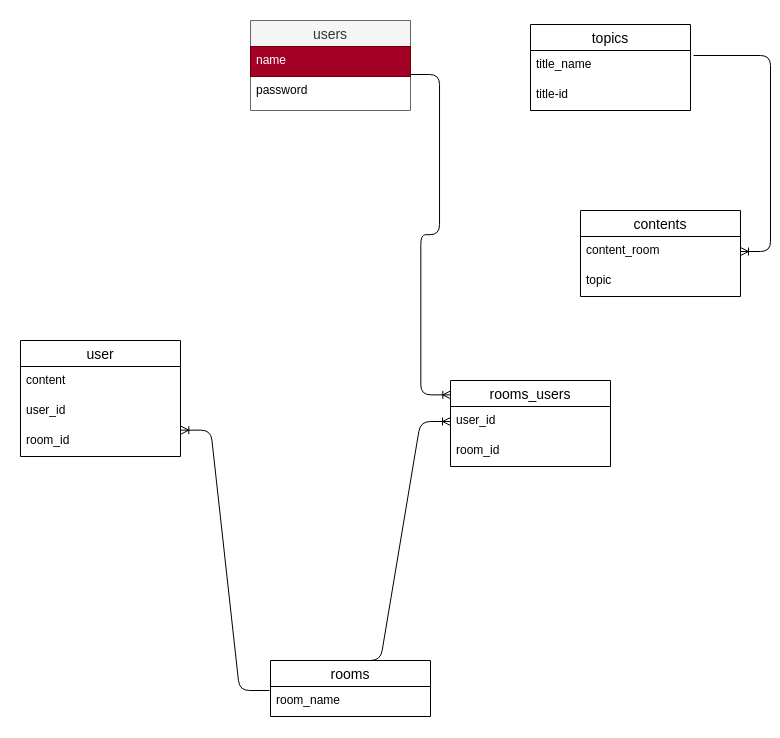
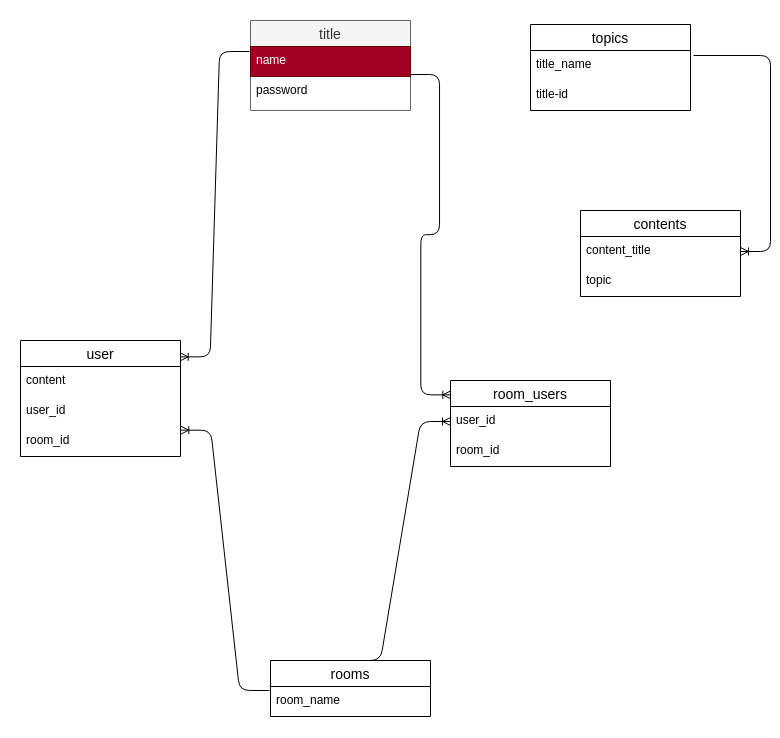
node "users": label "users" -> "title"
edge "name" -> "user": added
node "content_room": label "content_room" -> "content_title"
node "rooms_users": label "rooms_users" -> "room_users"
